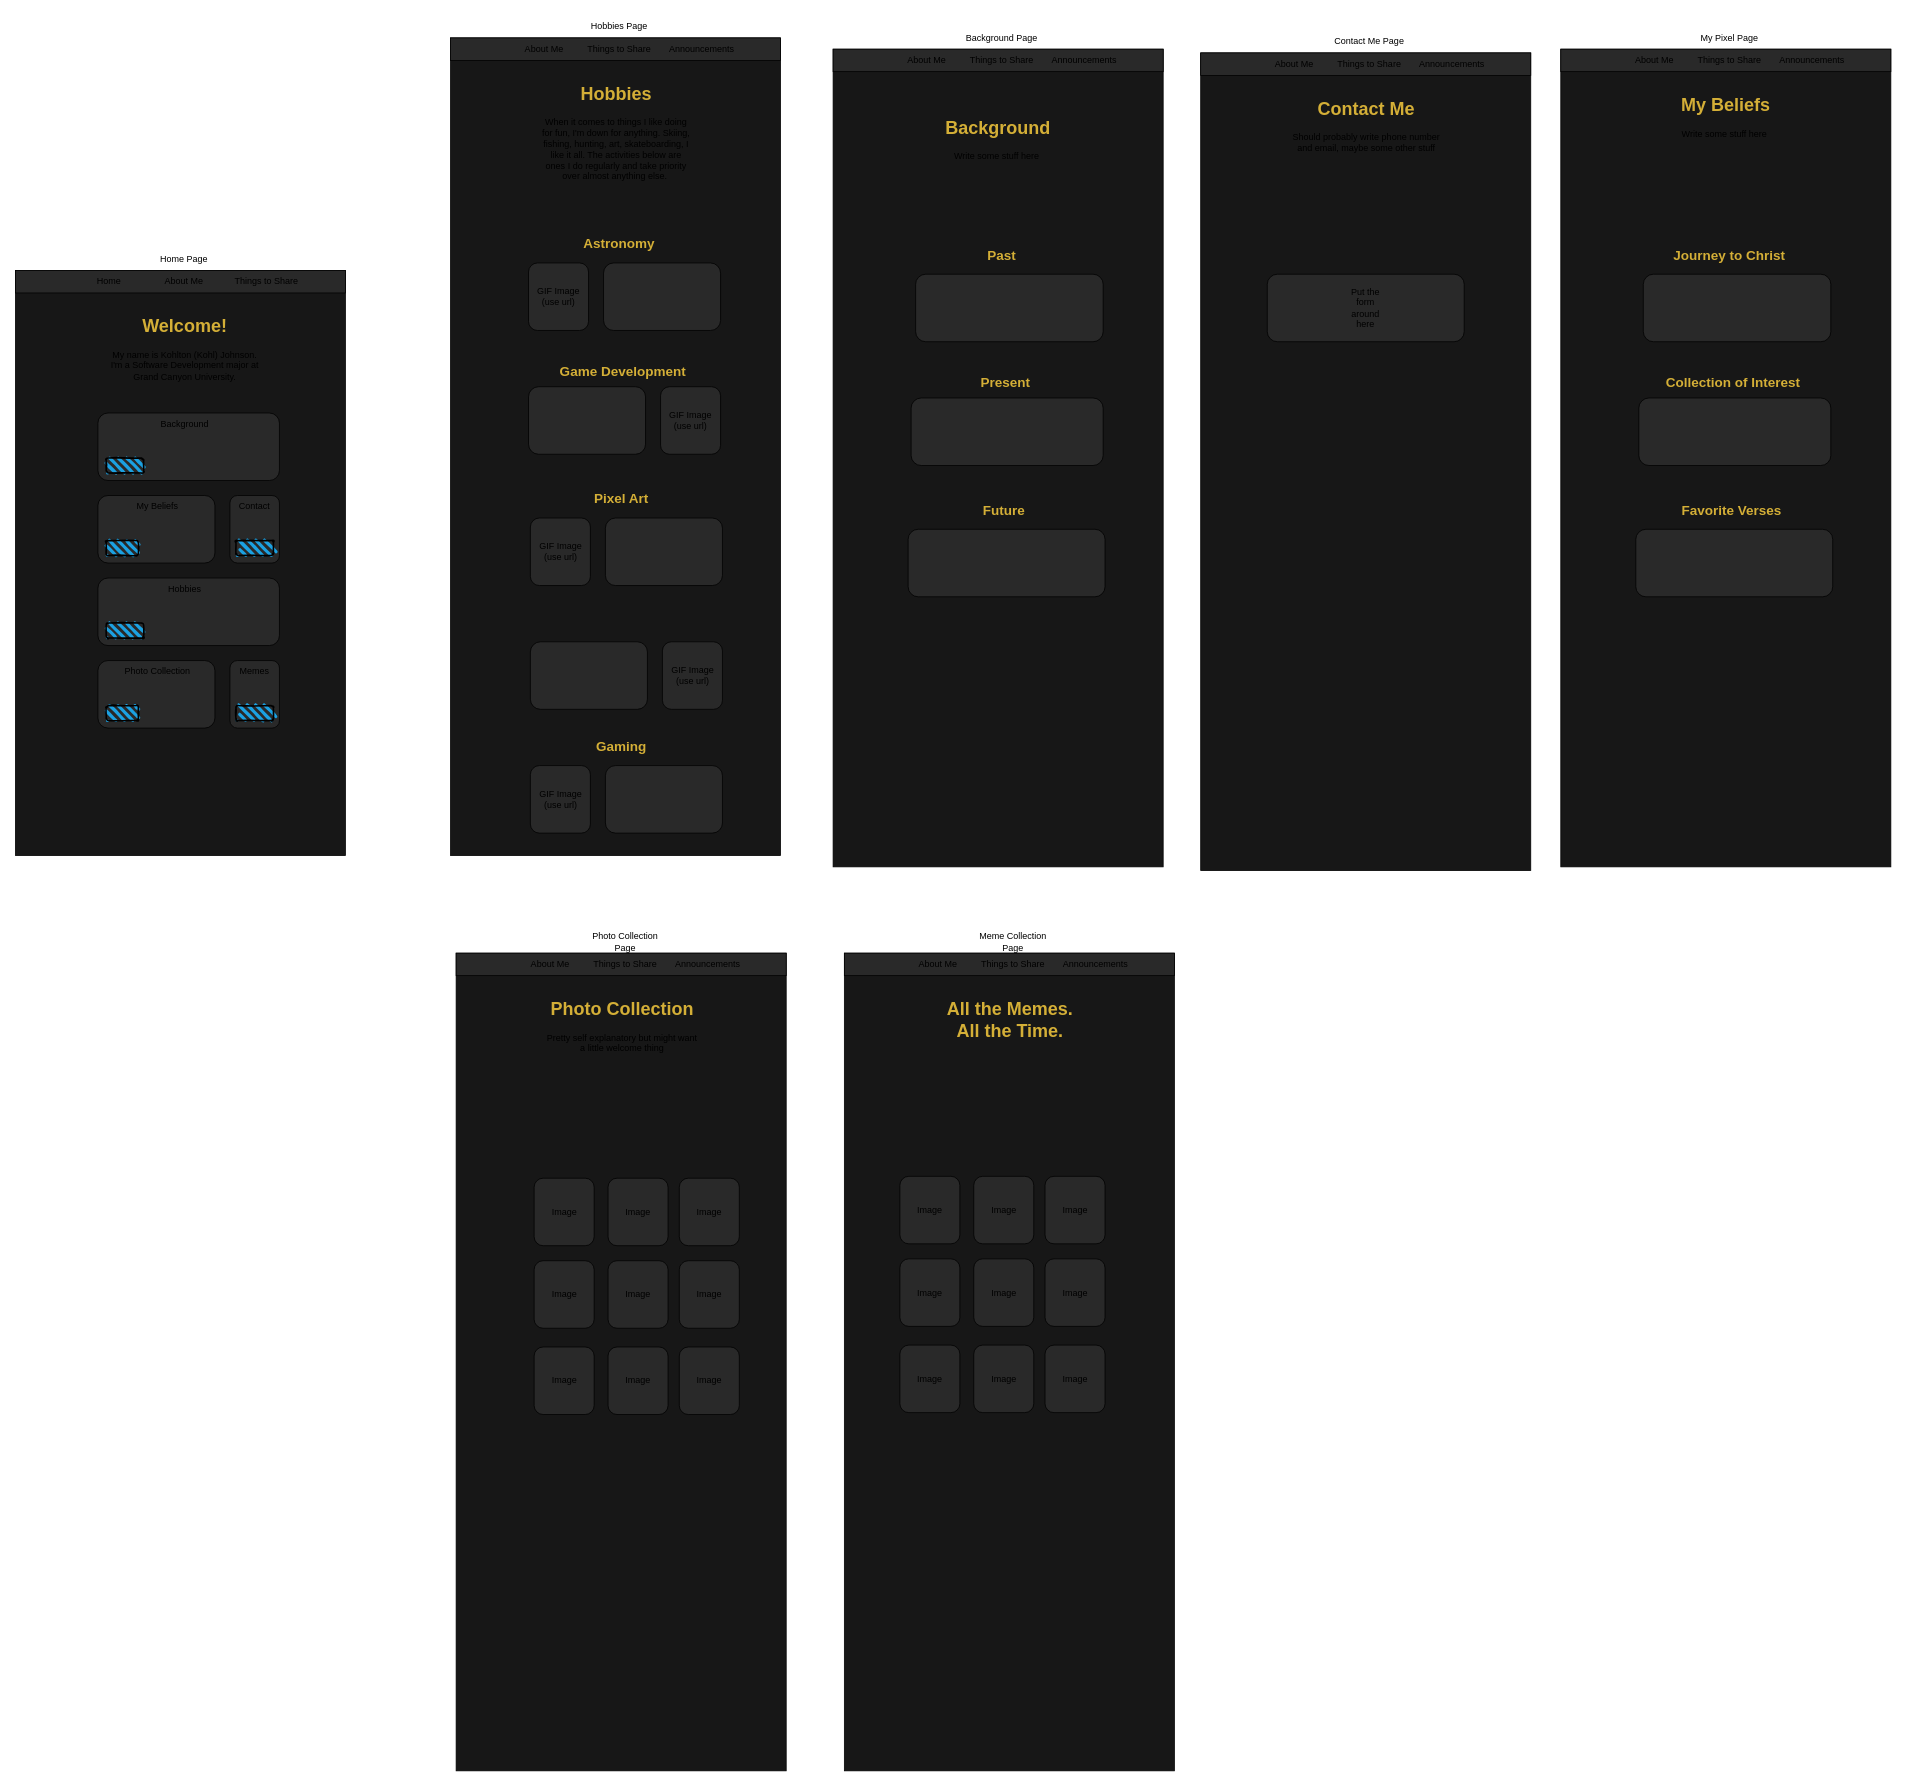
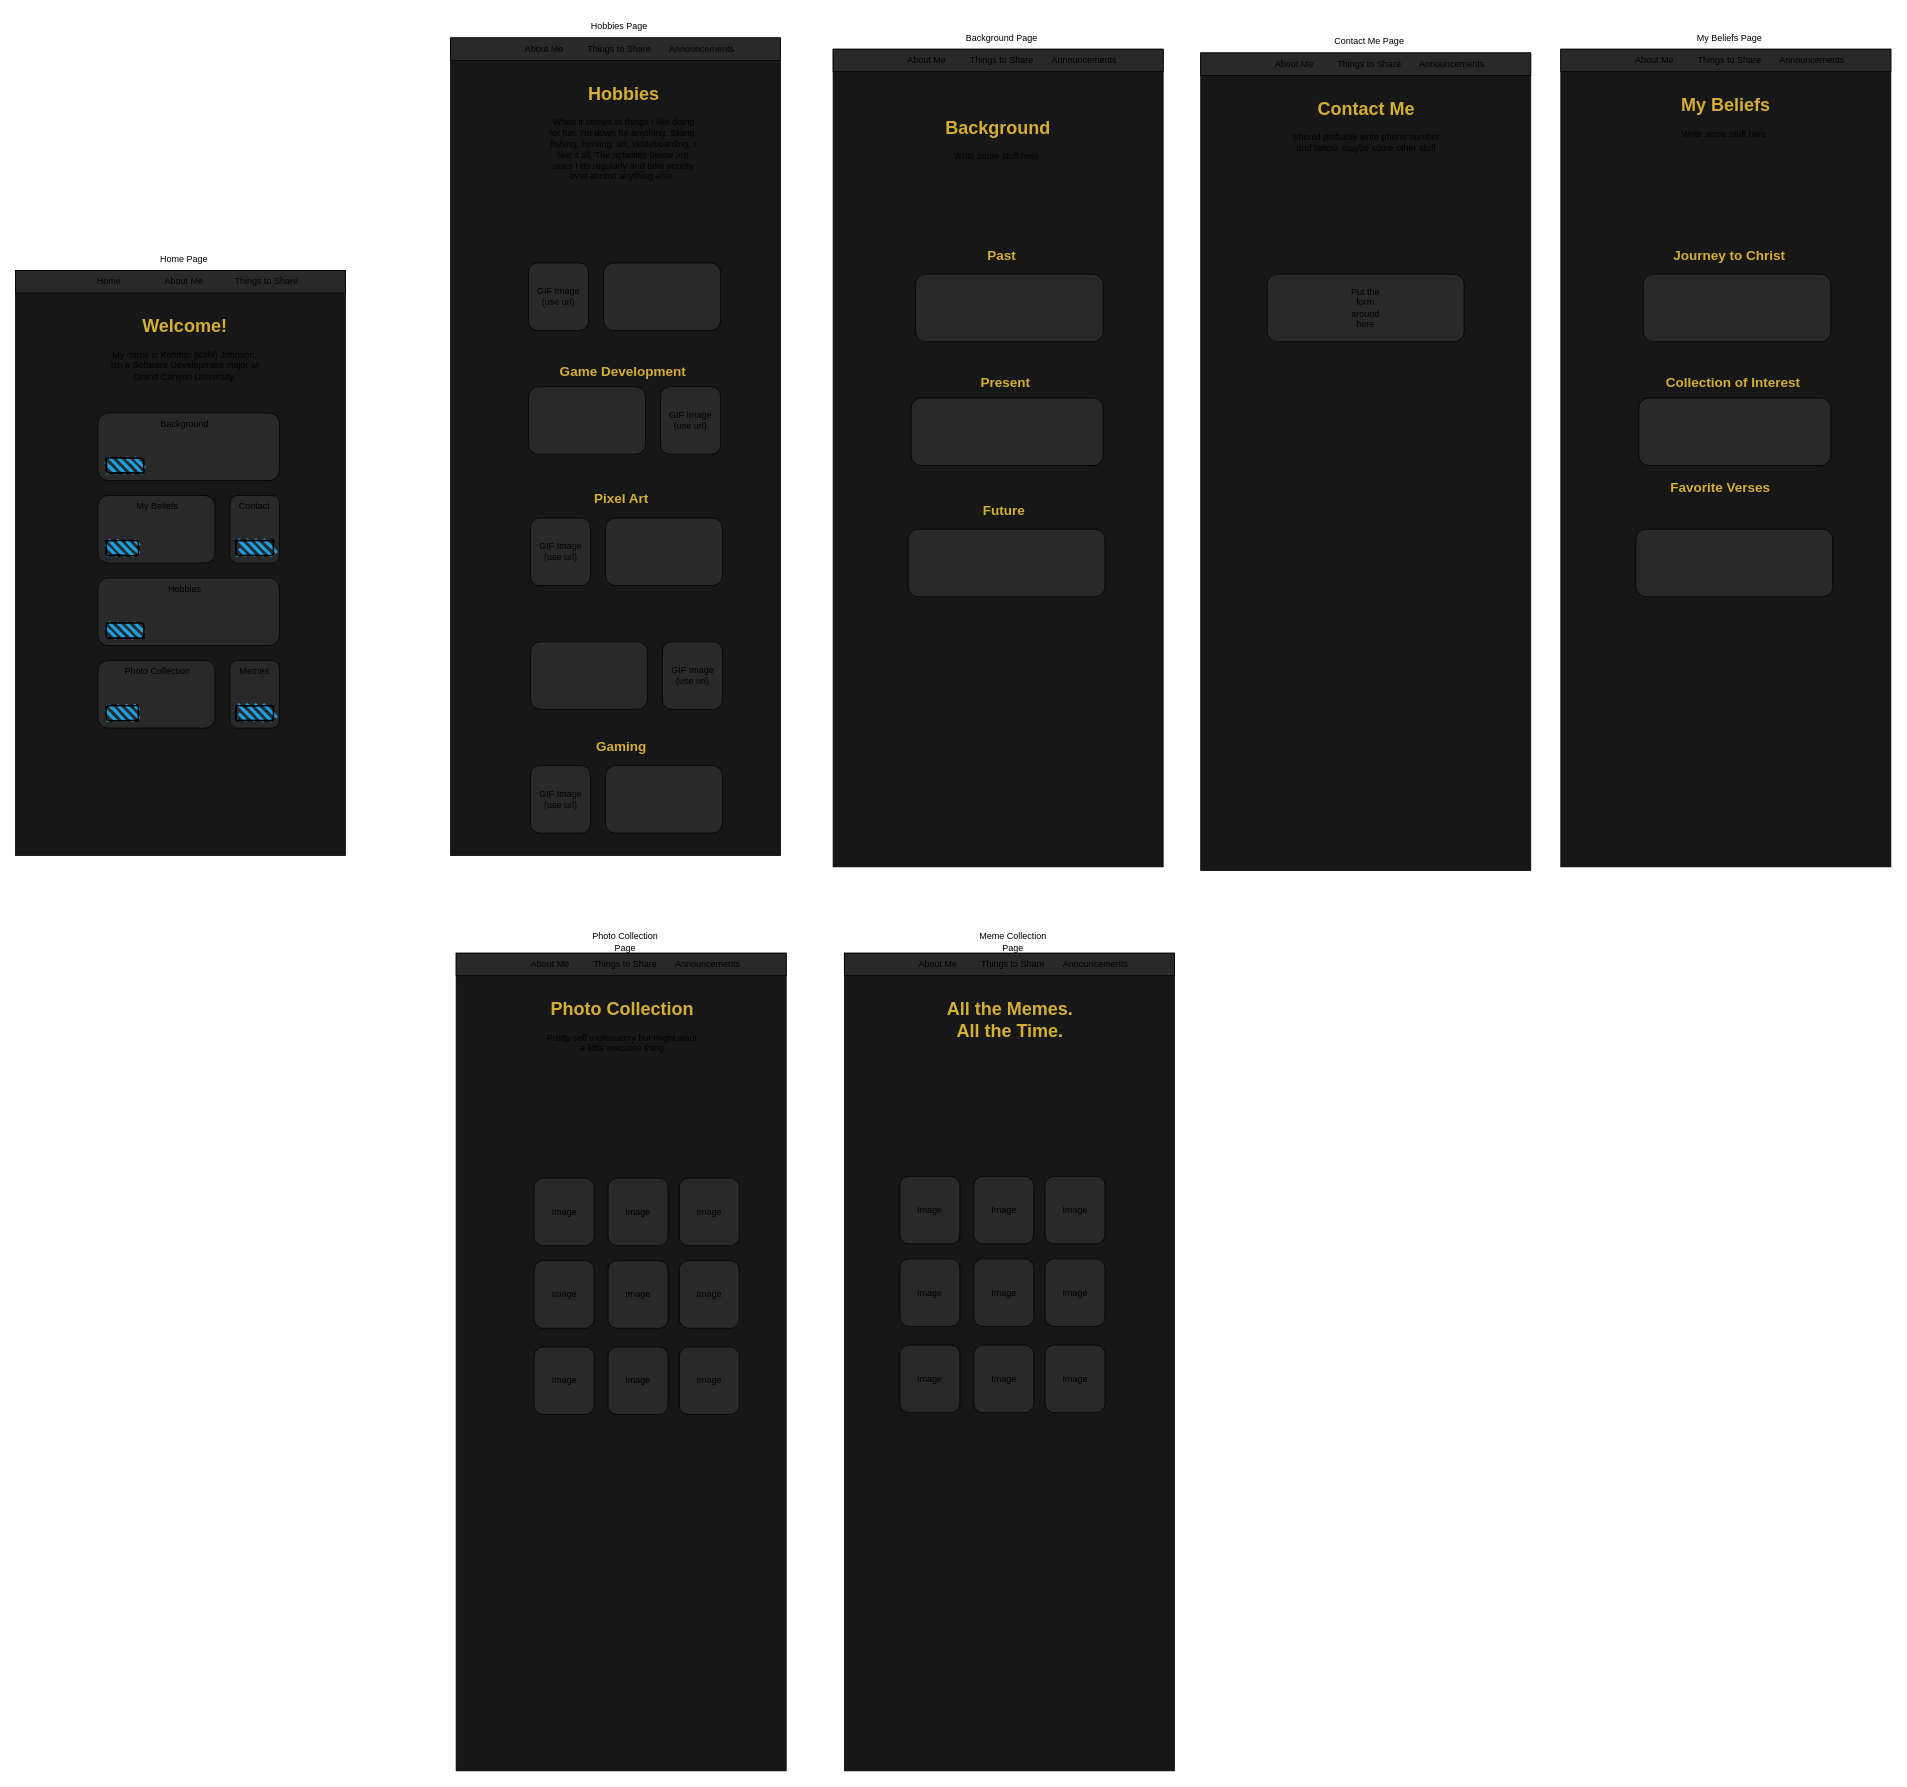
node "My Pixel Page": label "My Pixel Page" -> "My Beliefs Page"
node "Contact MeShould probably write phone number and email, maybe some other stuff": label "Contact MeShould probably write phone number and email, maybe some other stuff" -> "Contact MeShould probably write phone number and below, maybe some other stuff"
node "HobbiesWhen it comes to things I like doing for fun, I'm down for anything. Skiing, fishing, hunting, art, skateboarding, I like it all. The activities below are ones I do regularly and take priority over almost anything else.": moved (615, 134) -> (623, 134)
node "Astronomy": removed
node "Favorite Verses": moved (1731, 510) -> (1720, 488)
